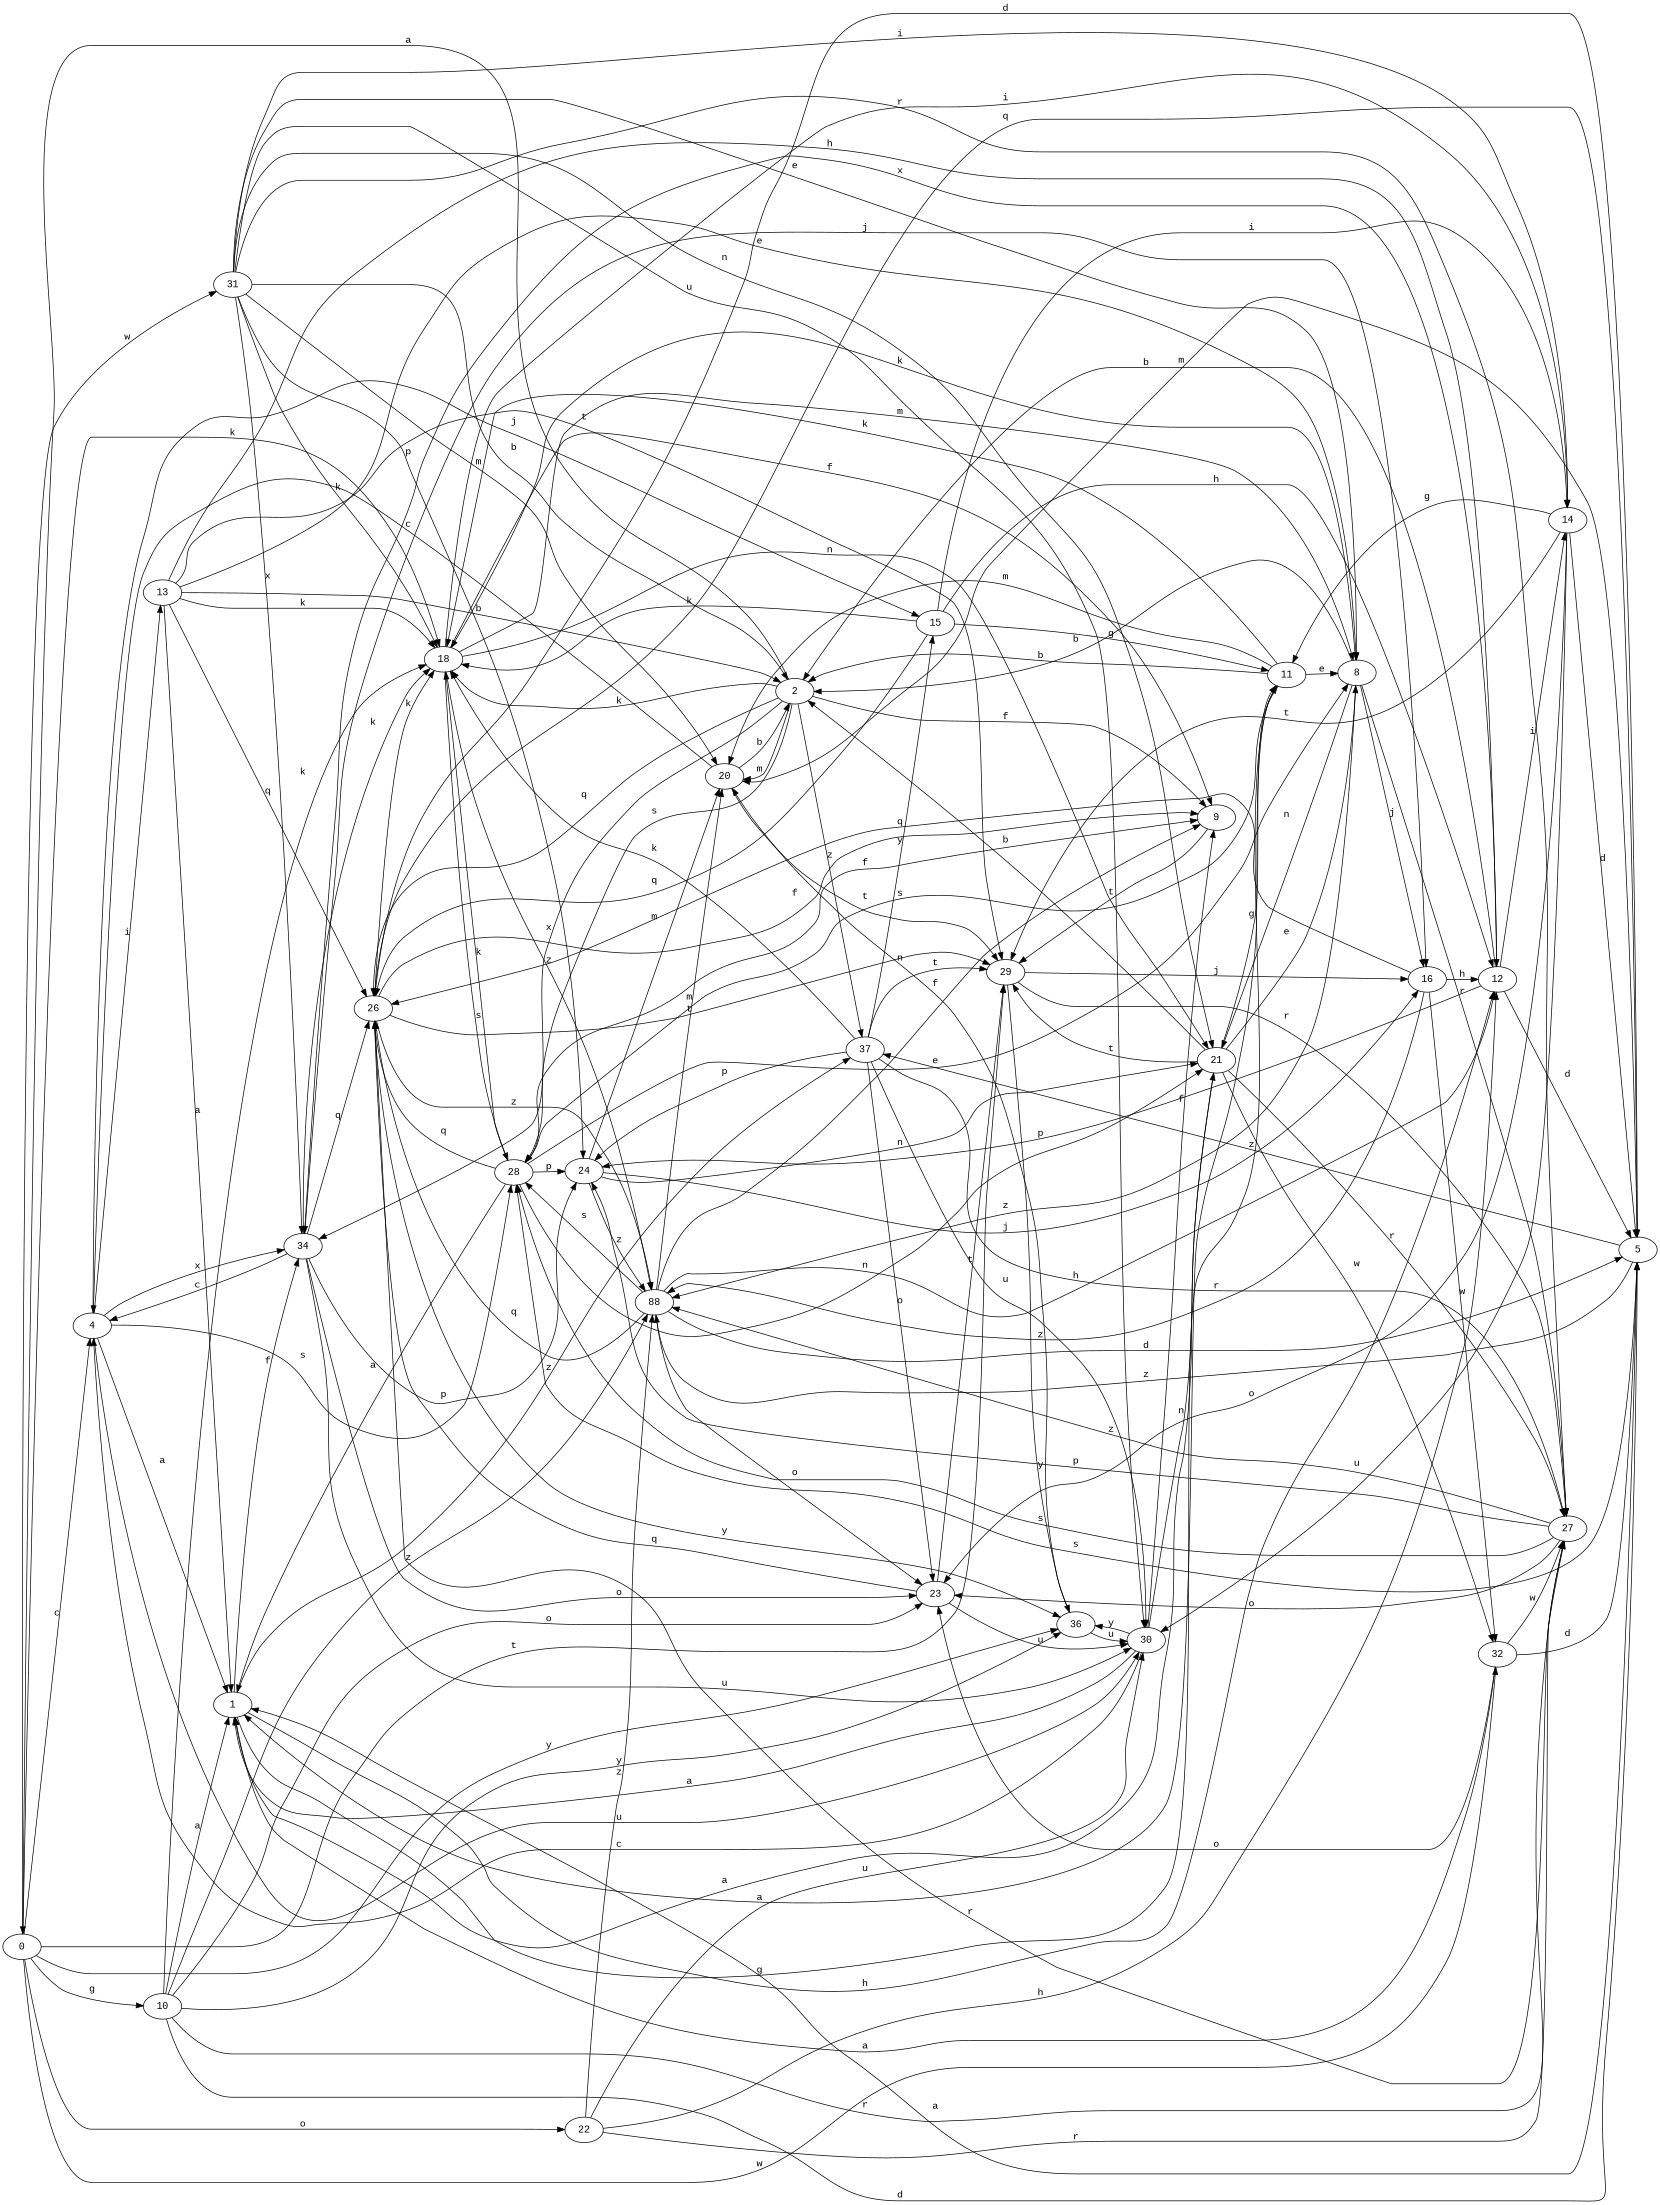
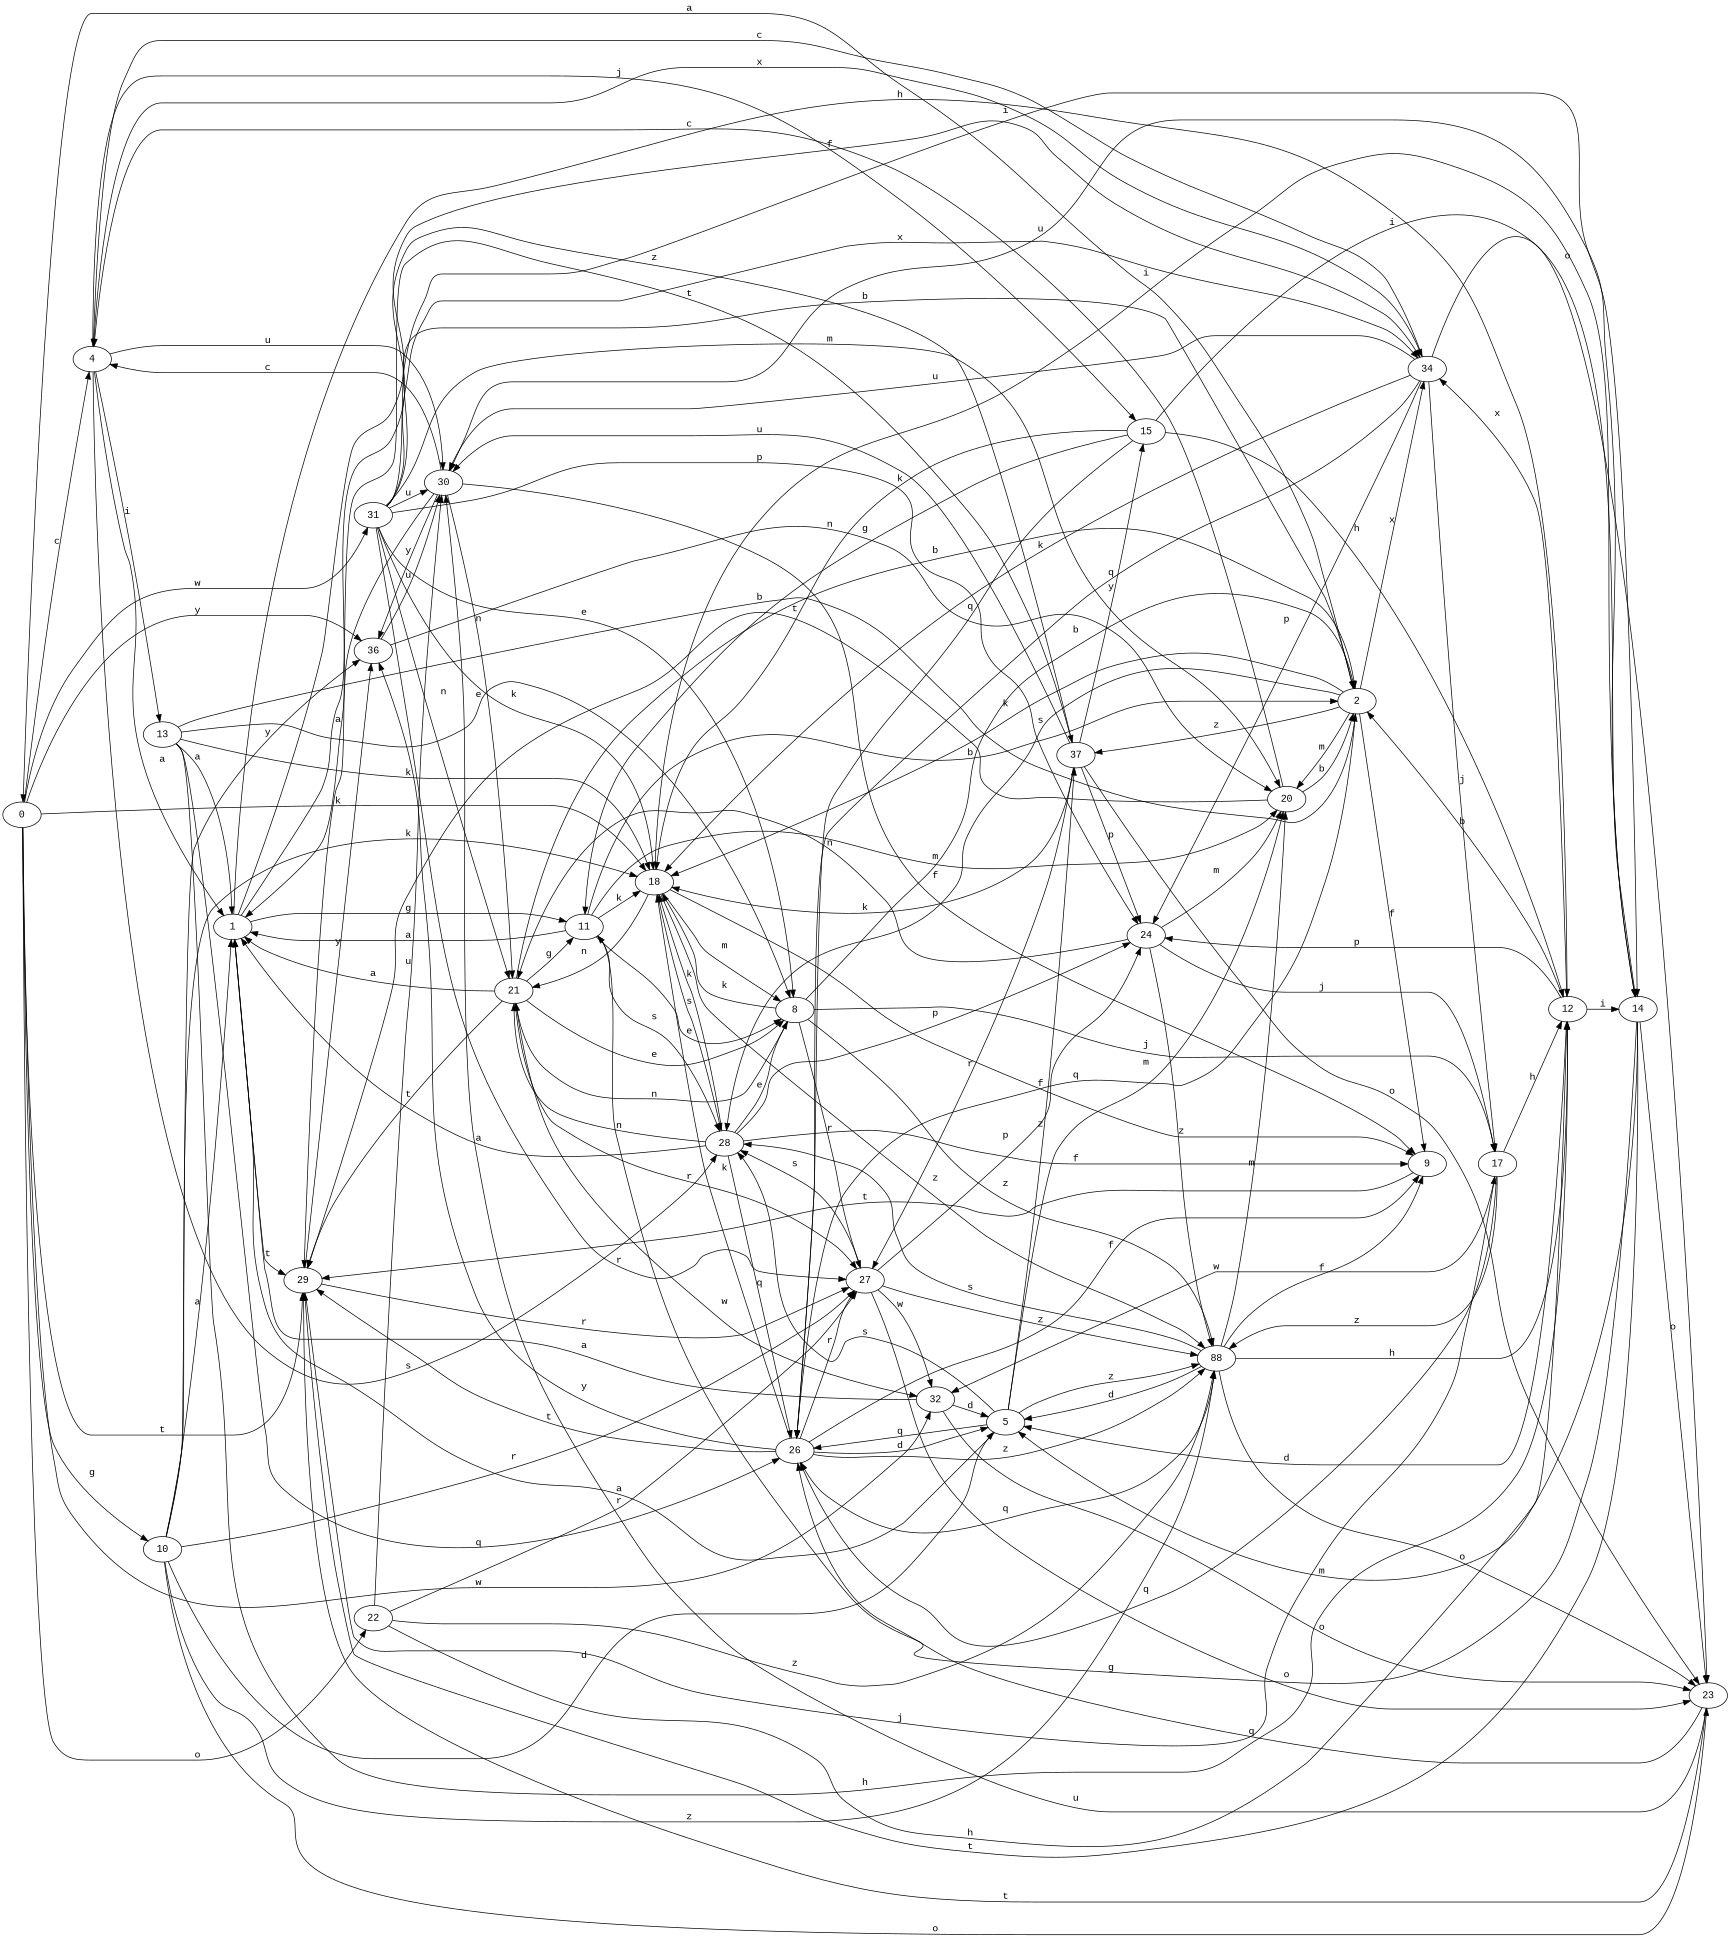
edge "13" -> "29": now "1" -> "29"
edge "14" -> "5": label "d" -> "m"
node "16": label "16" -> "17"
edge "32" -> "27": reversed
